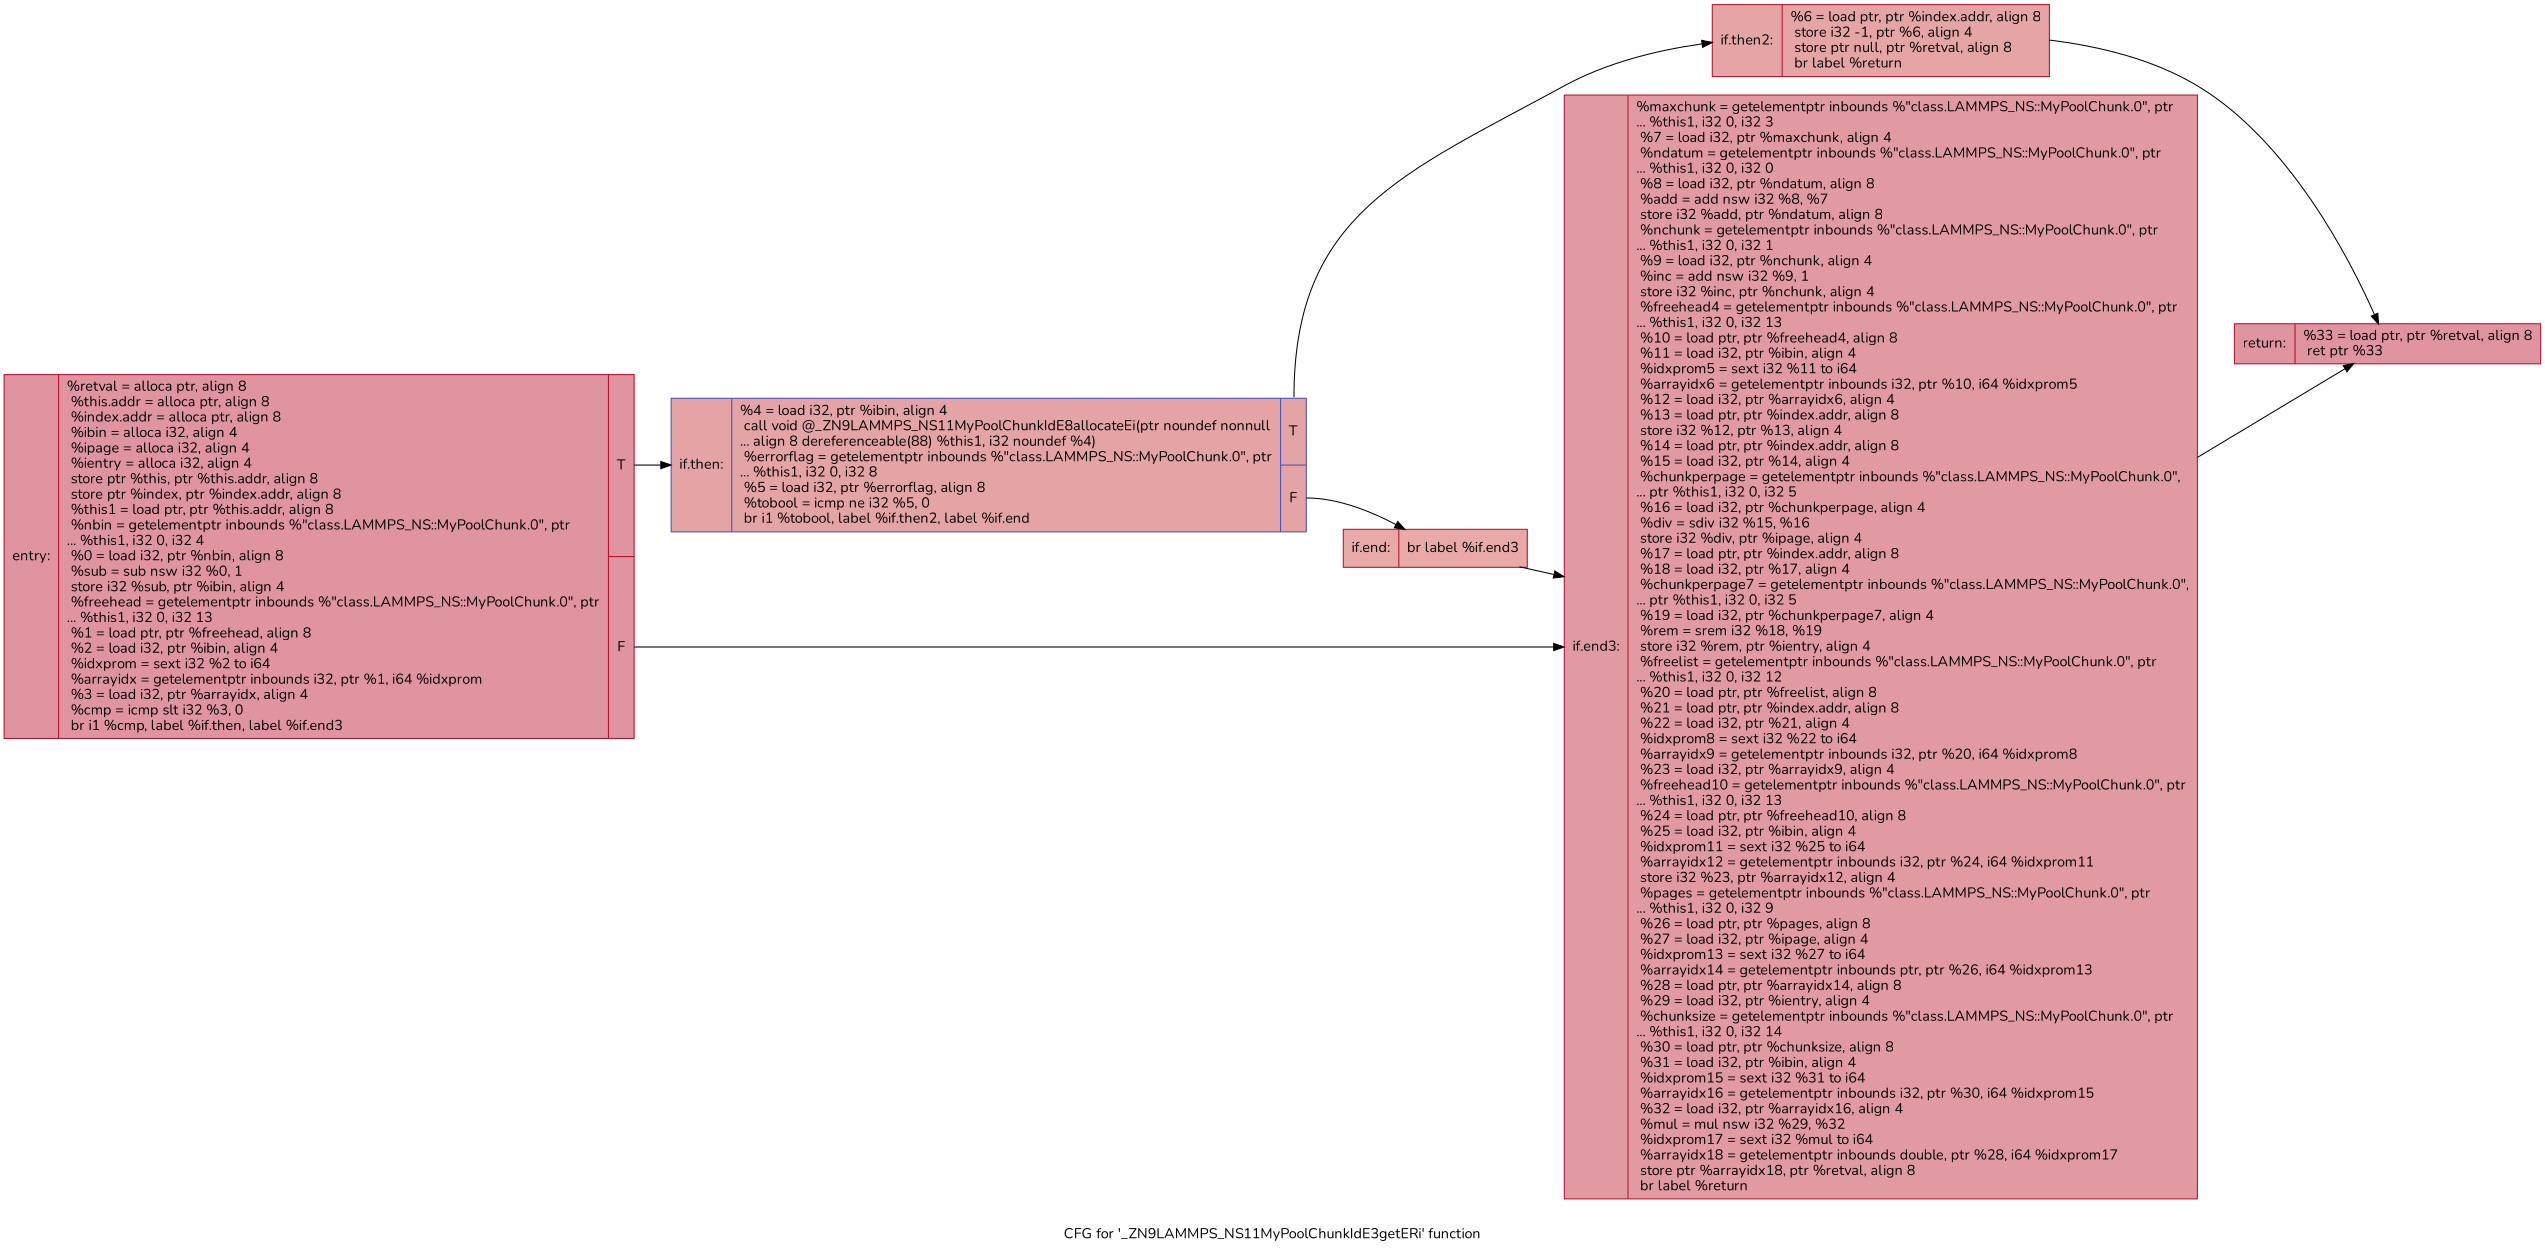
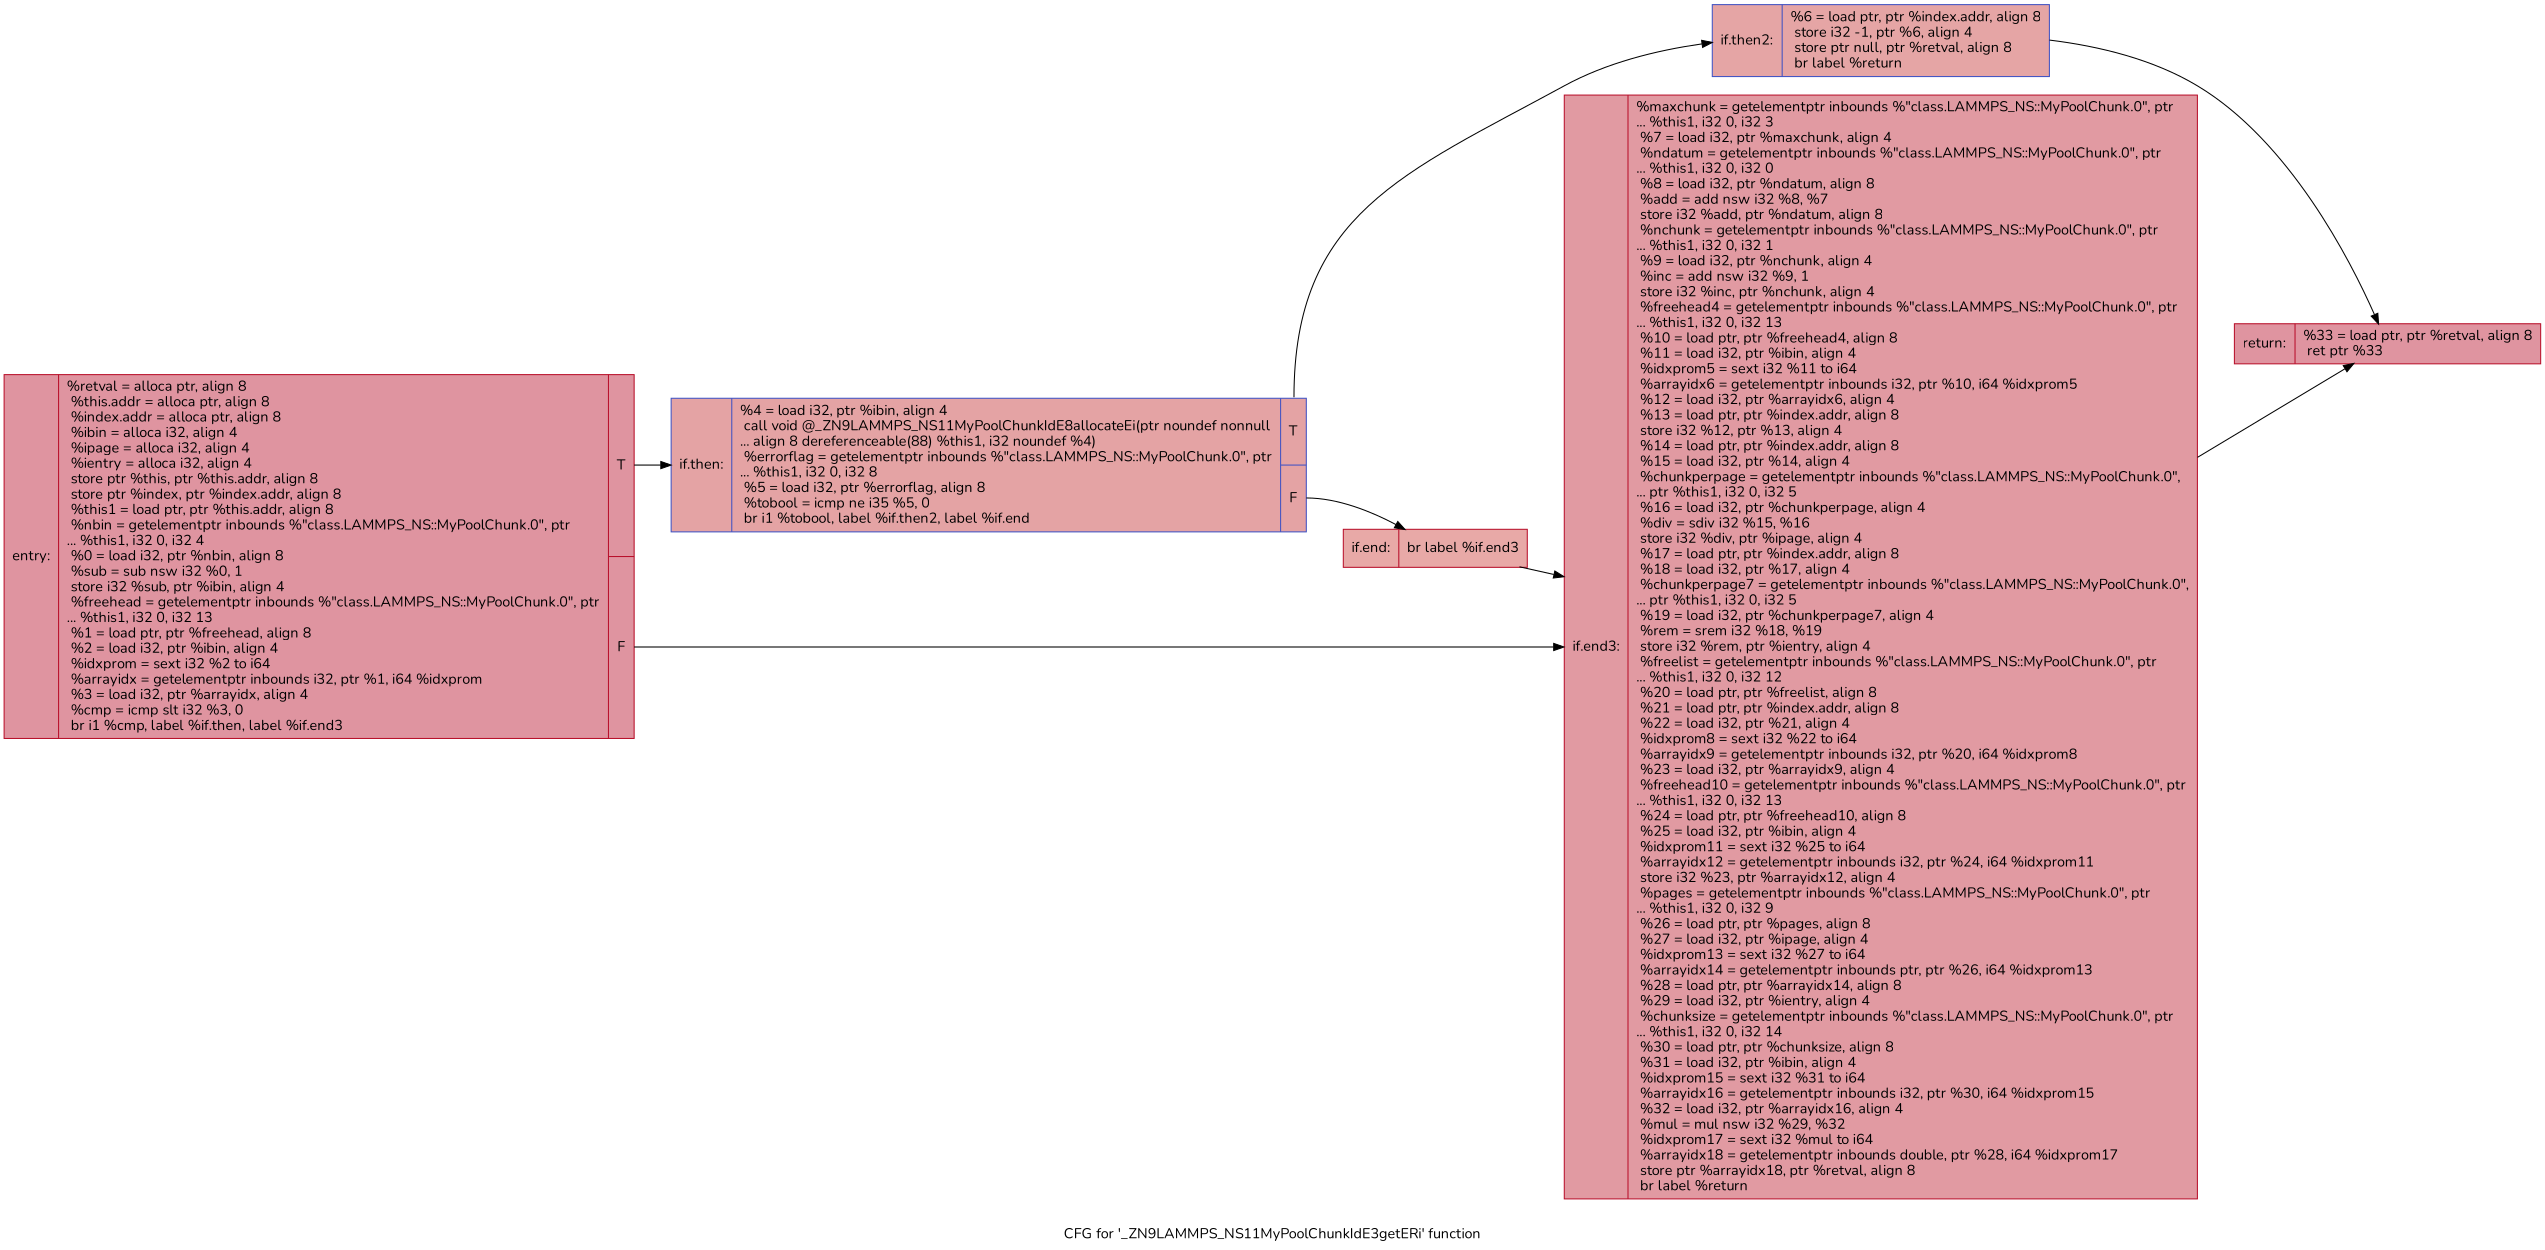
node "if.then2:": color #b70d28ff -> #3d50c3ff
node "if.then:": text "%tobool = icmp ne i32 %5, 0" -> "%tobool = icmp ne i35 %5, 0"
